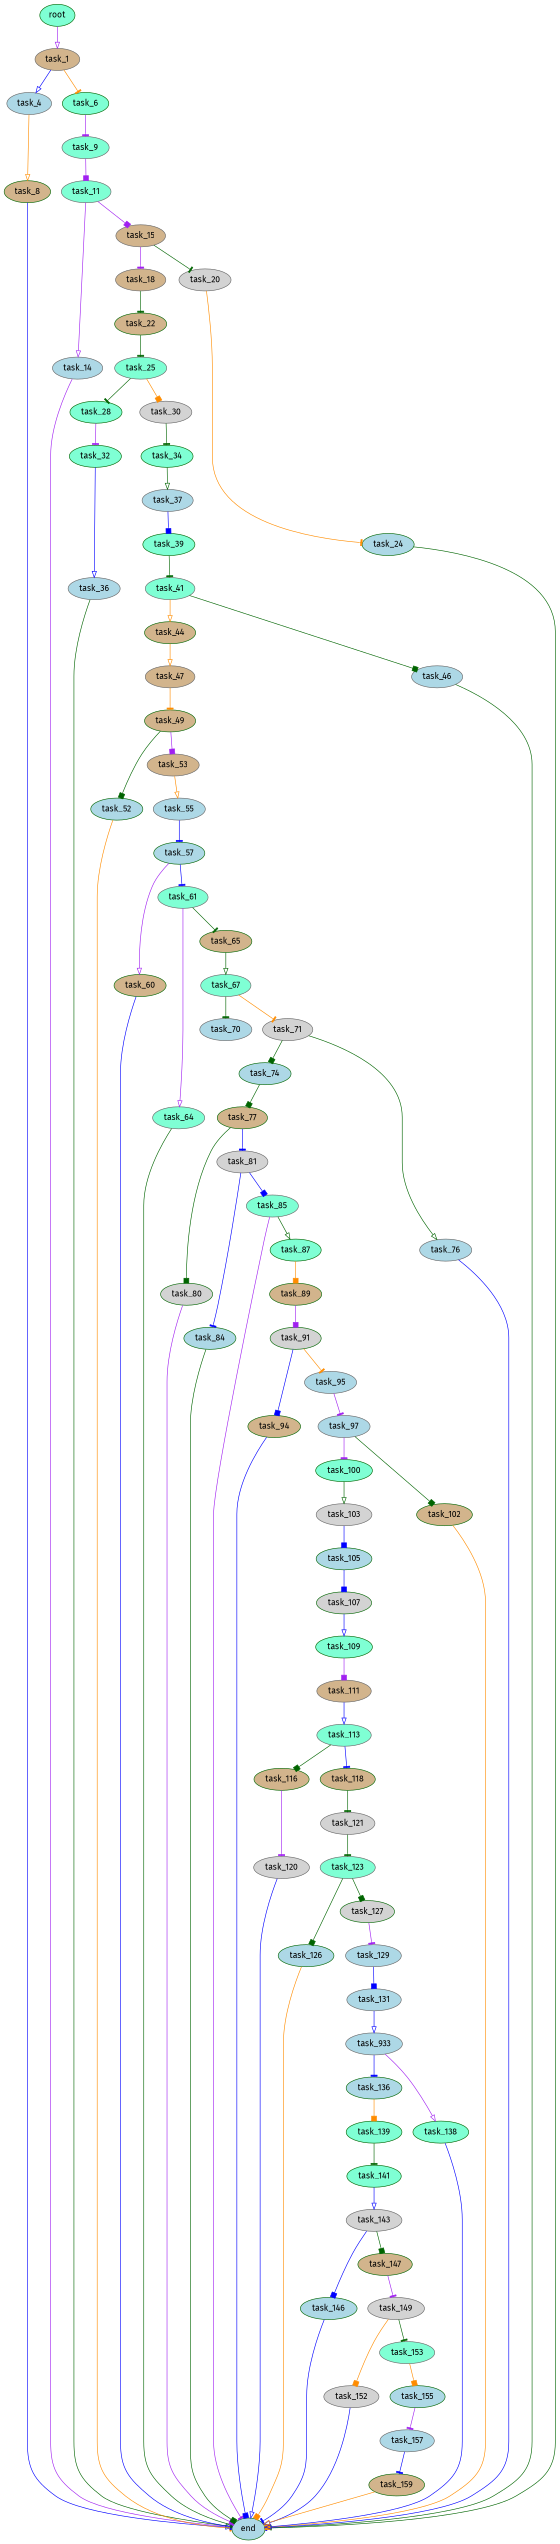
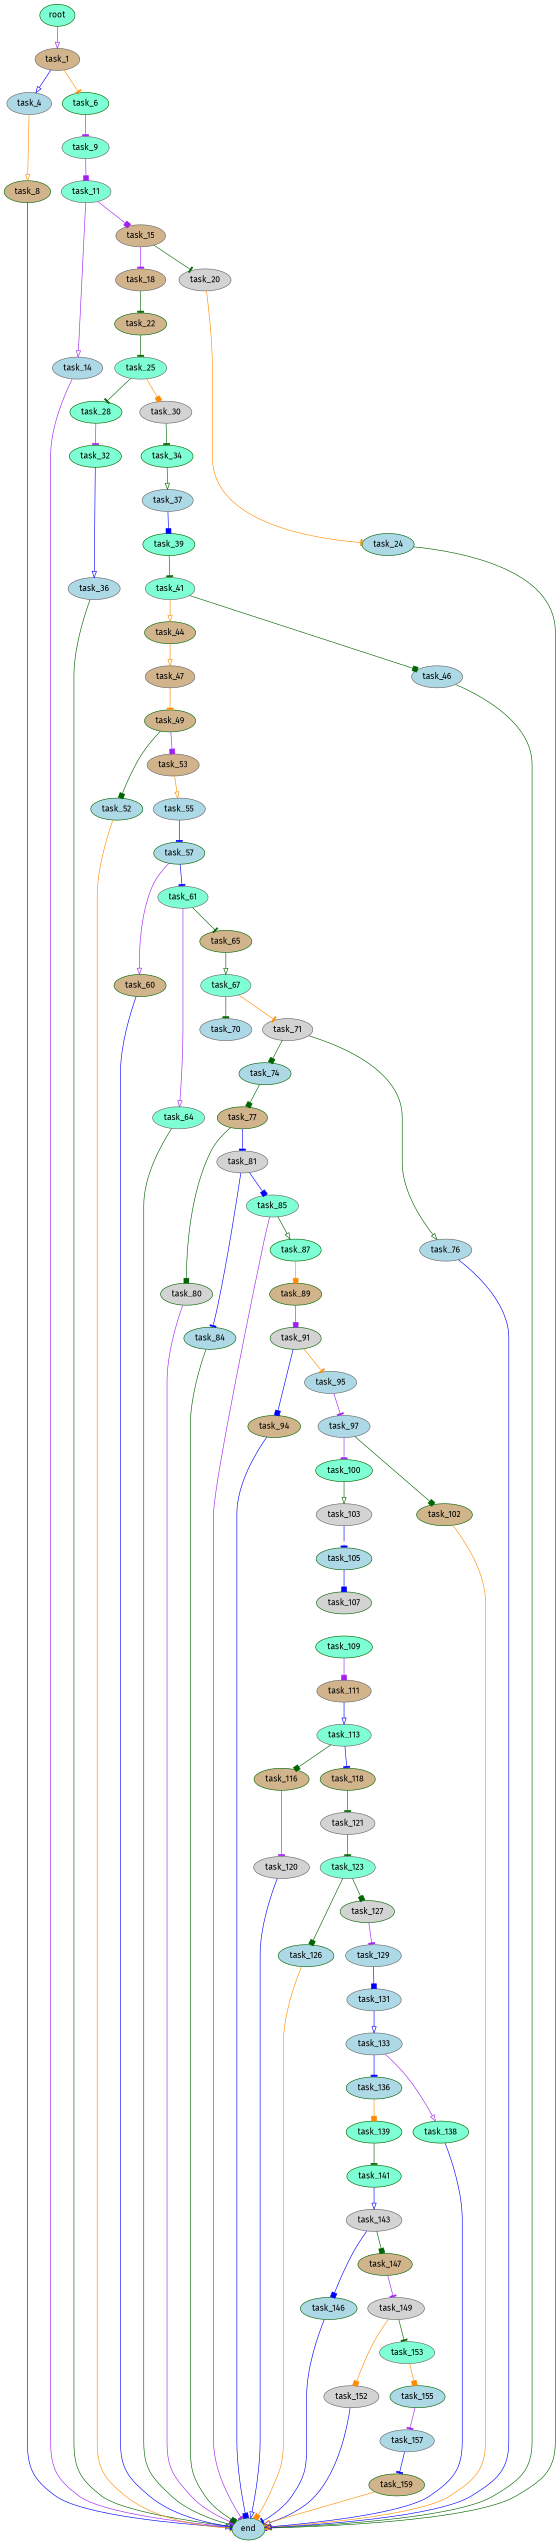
edge "task_103" -> "task_105": arrowhead box -> tee
edge "task_107" -> "task_109": removed
node "task_933": label "task_933" -> "task_133"
